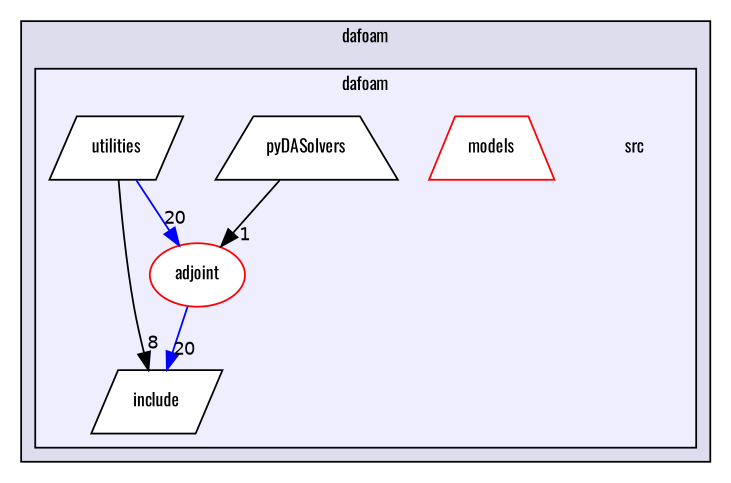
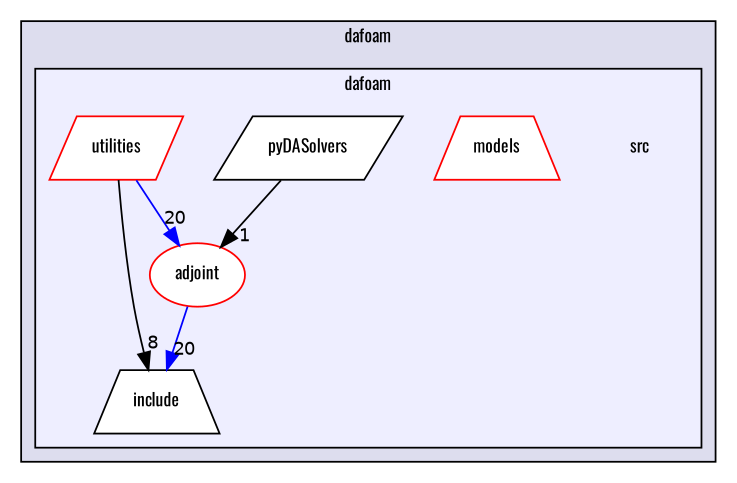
node "utilities": color black -> red
node "pyDASolvers": shape trapezium -> parallelogram
node "include": shape parallelogram -> trapezium
